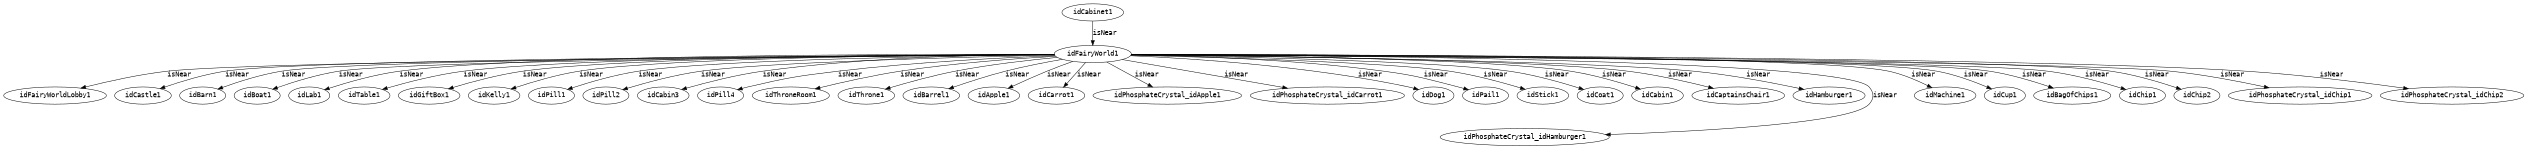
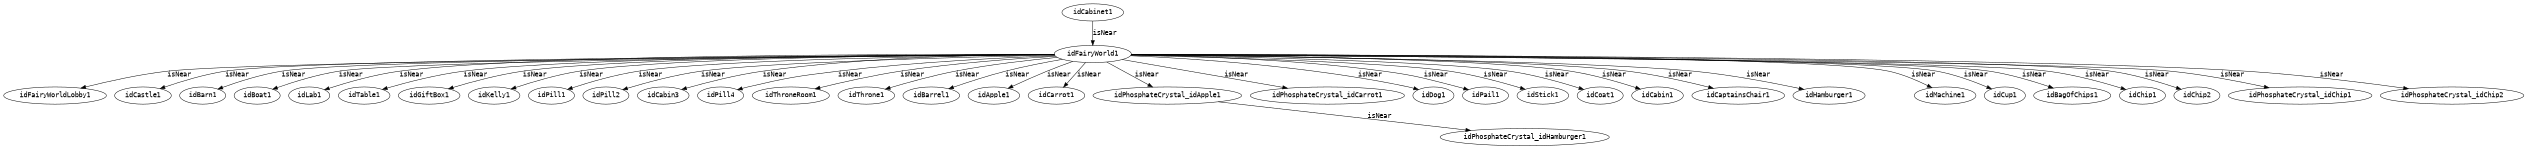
edge "idFairyWorld1" -> "idPhosphateCrystal_idHamburger1": now "idPhosphateCrystal_idApple1" -> "idPhosphateCrystal_idHamburger1"
